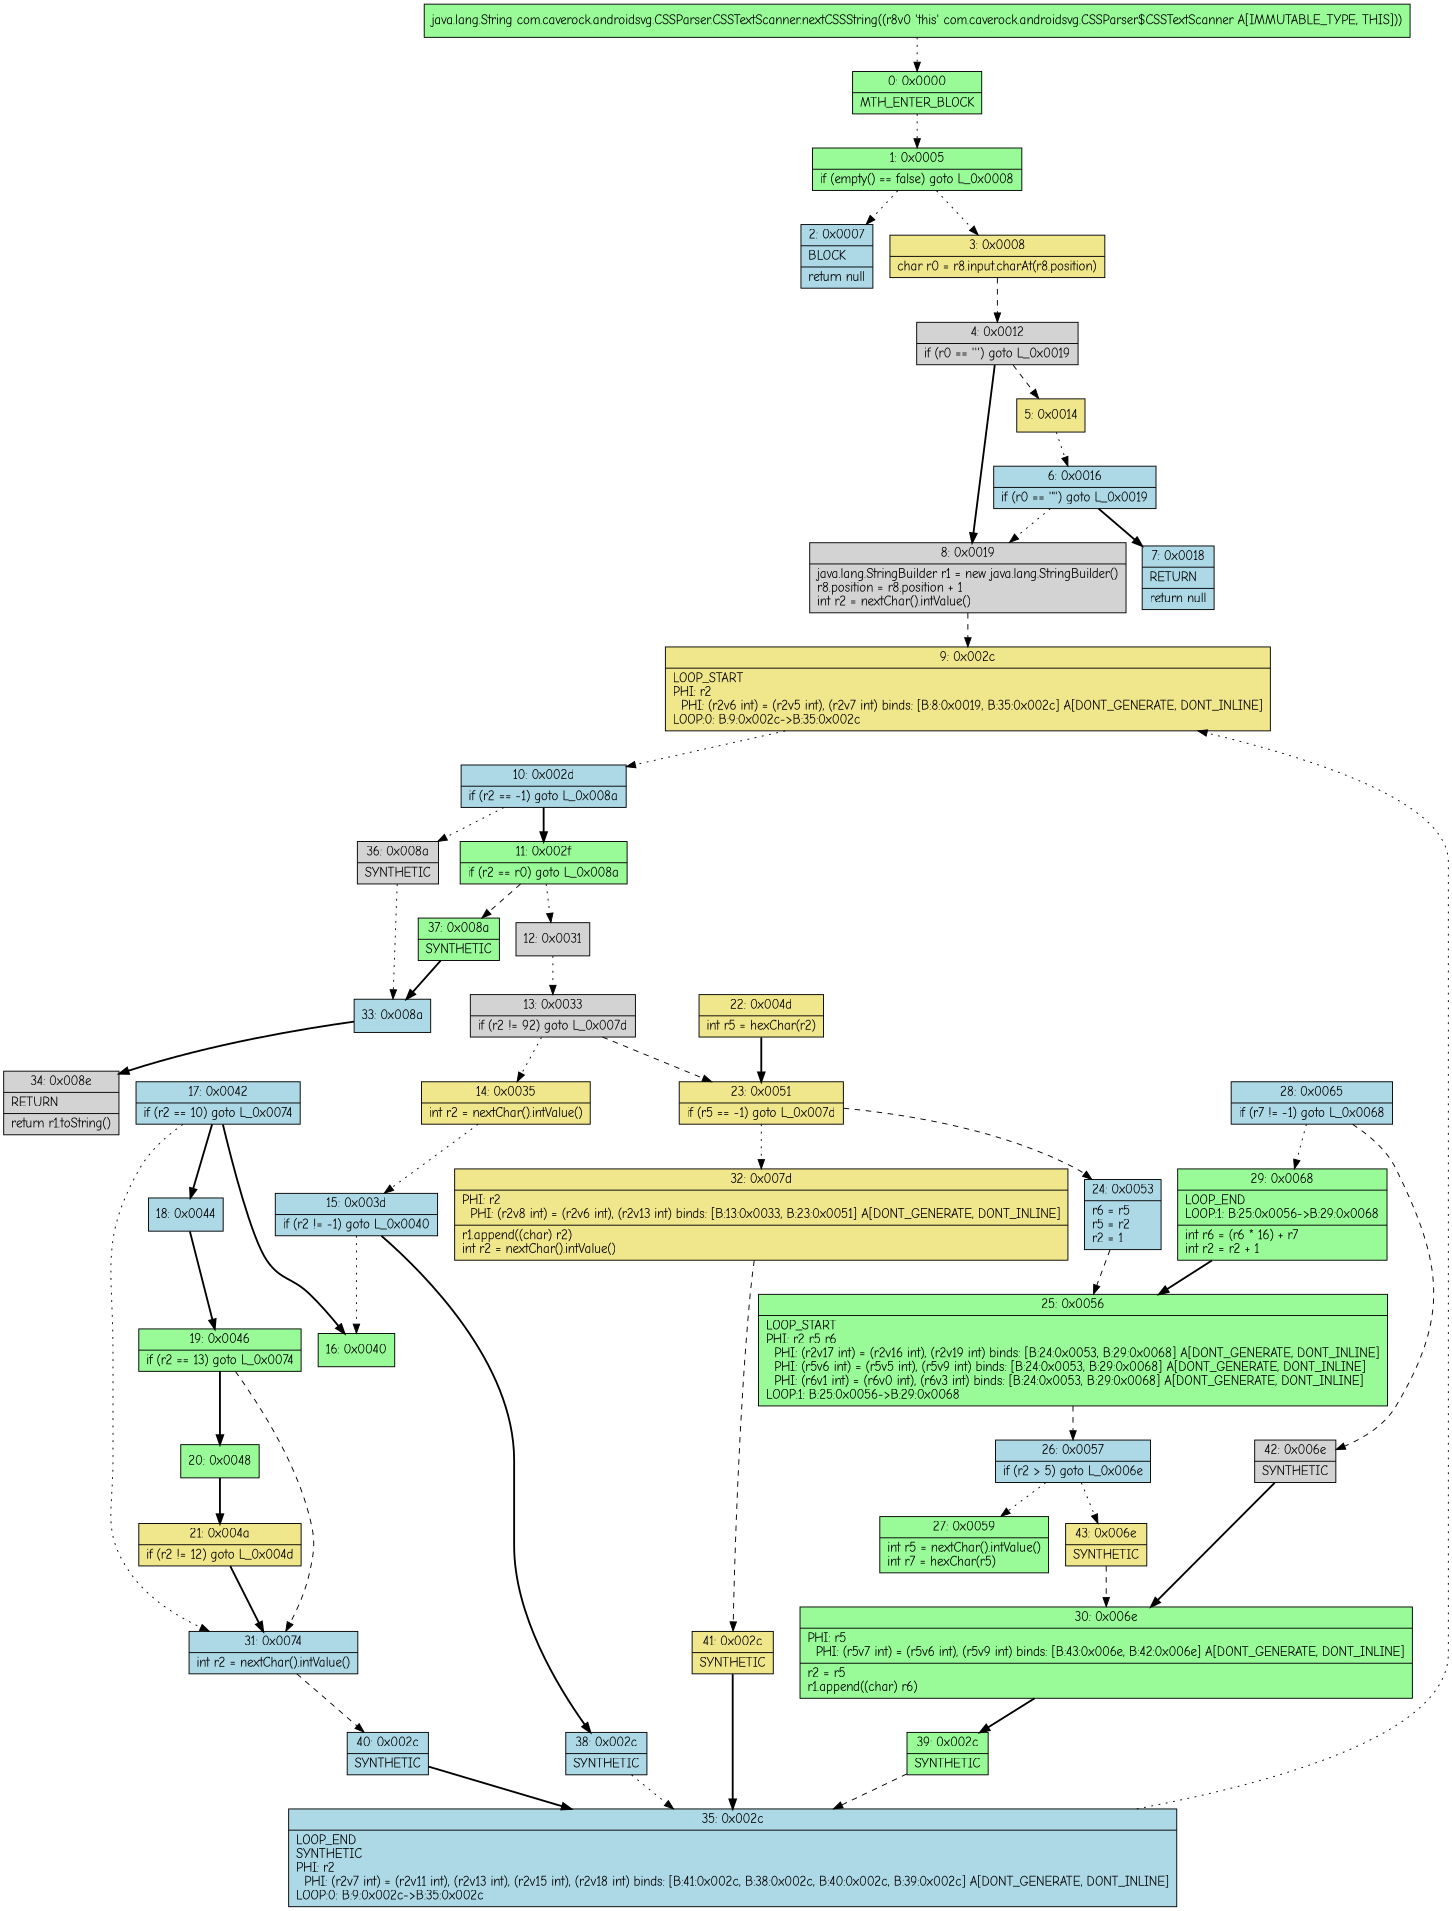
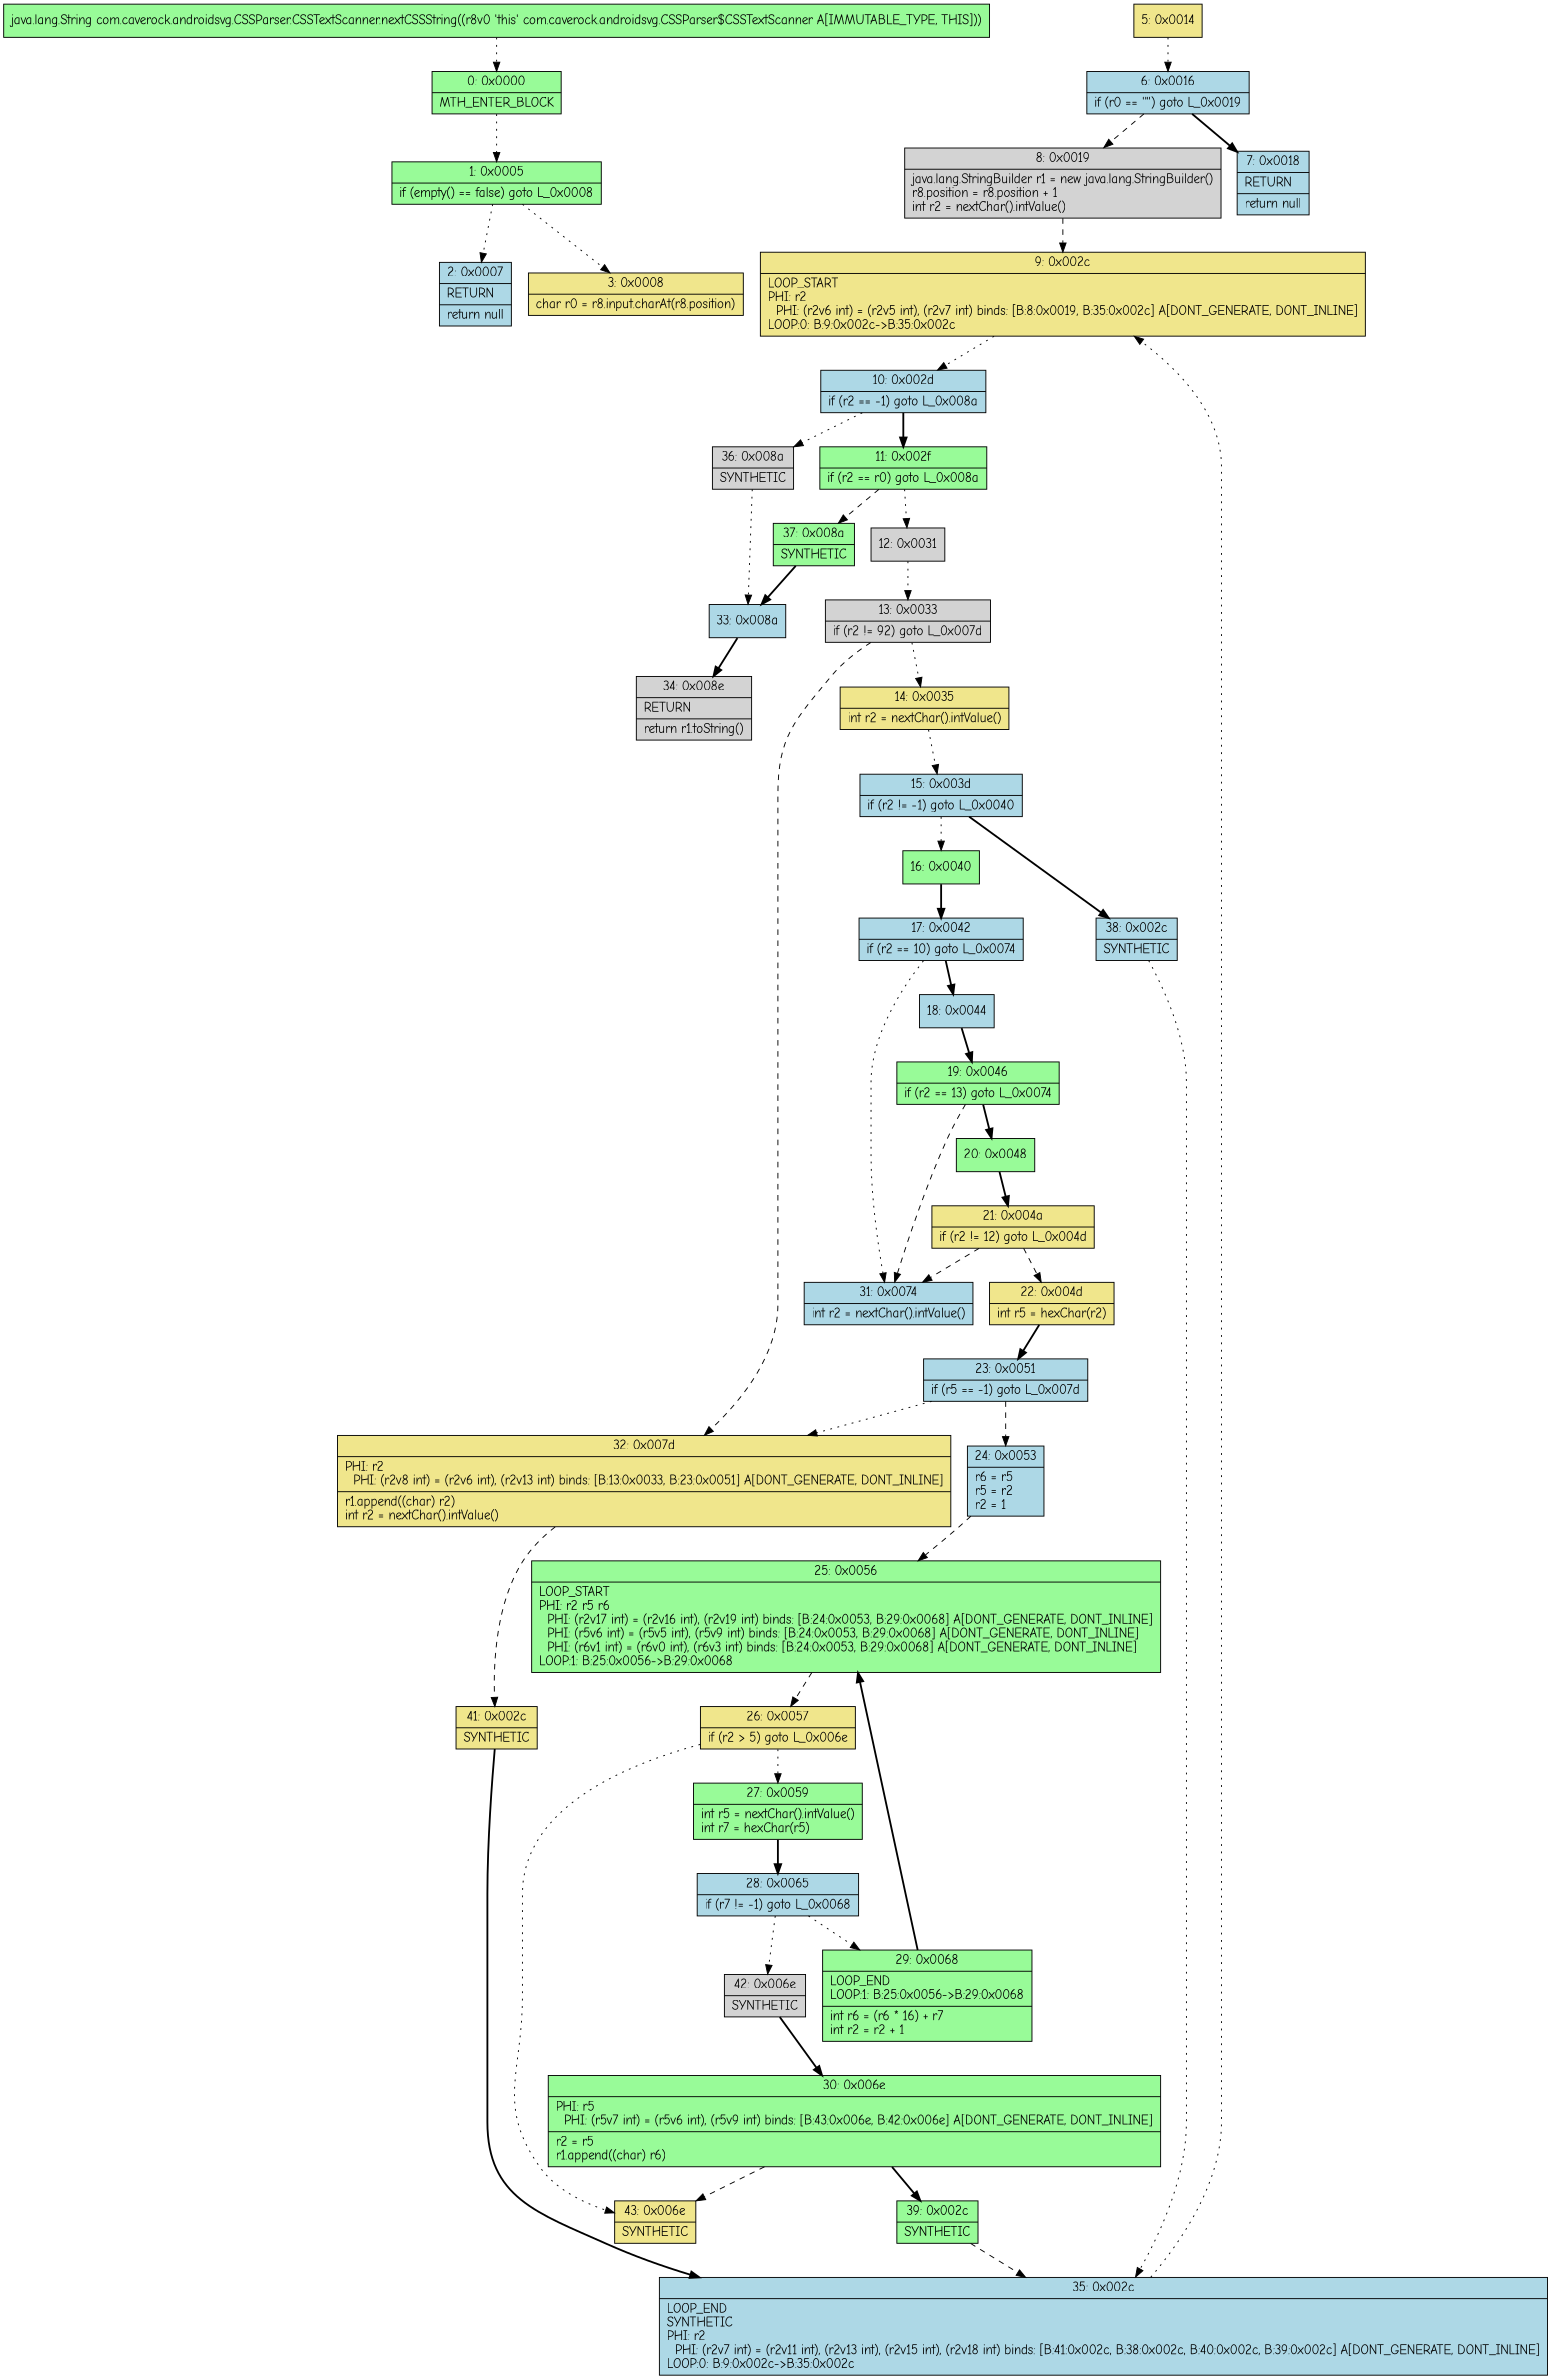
node "2: 0x0007": text "BLOCK" -> "RETURN"
node "4: 0x0012": removed
edge "6: 0x0016" -> "8: 0x0019": style dotted -> dashed
edge "13: 0x0033" -> "23: 0x0051": now "13: 0x0033" -> "32: 0x007d"
node "23: 0x0051": fillcolor khaki -> lightblue
edge "17: 0x0042" -> "16: 0x0040": reversed
edge "21: 0x004a" -> "22: 0x004d": added
edge "28: 0x0065" -> "42: 0x006e": style dashed -> dotted
node "26: 0x0057": fillcolor lightblue -> khaki
edge "43: 0x006e" -> "30: 0x006e": reversed
edge "21: 0x004a" -> "31: 0x0074": style bold -> dashed
node "40: 0x002c": removed
edge "27: 0x0059" -> "28: 0x0065": added
